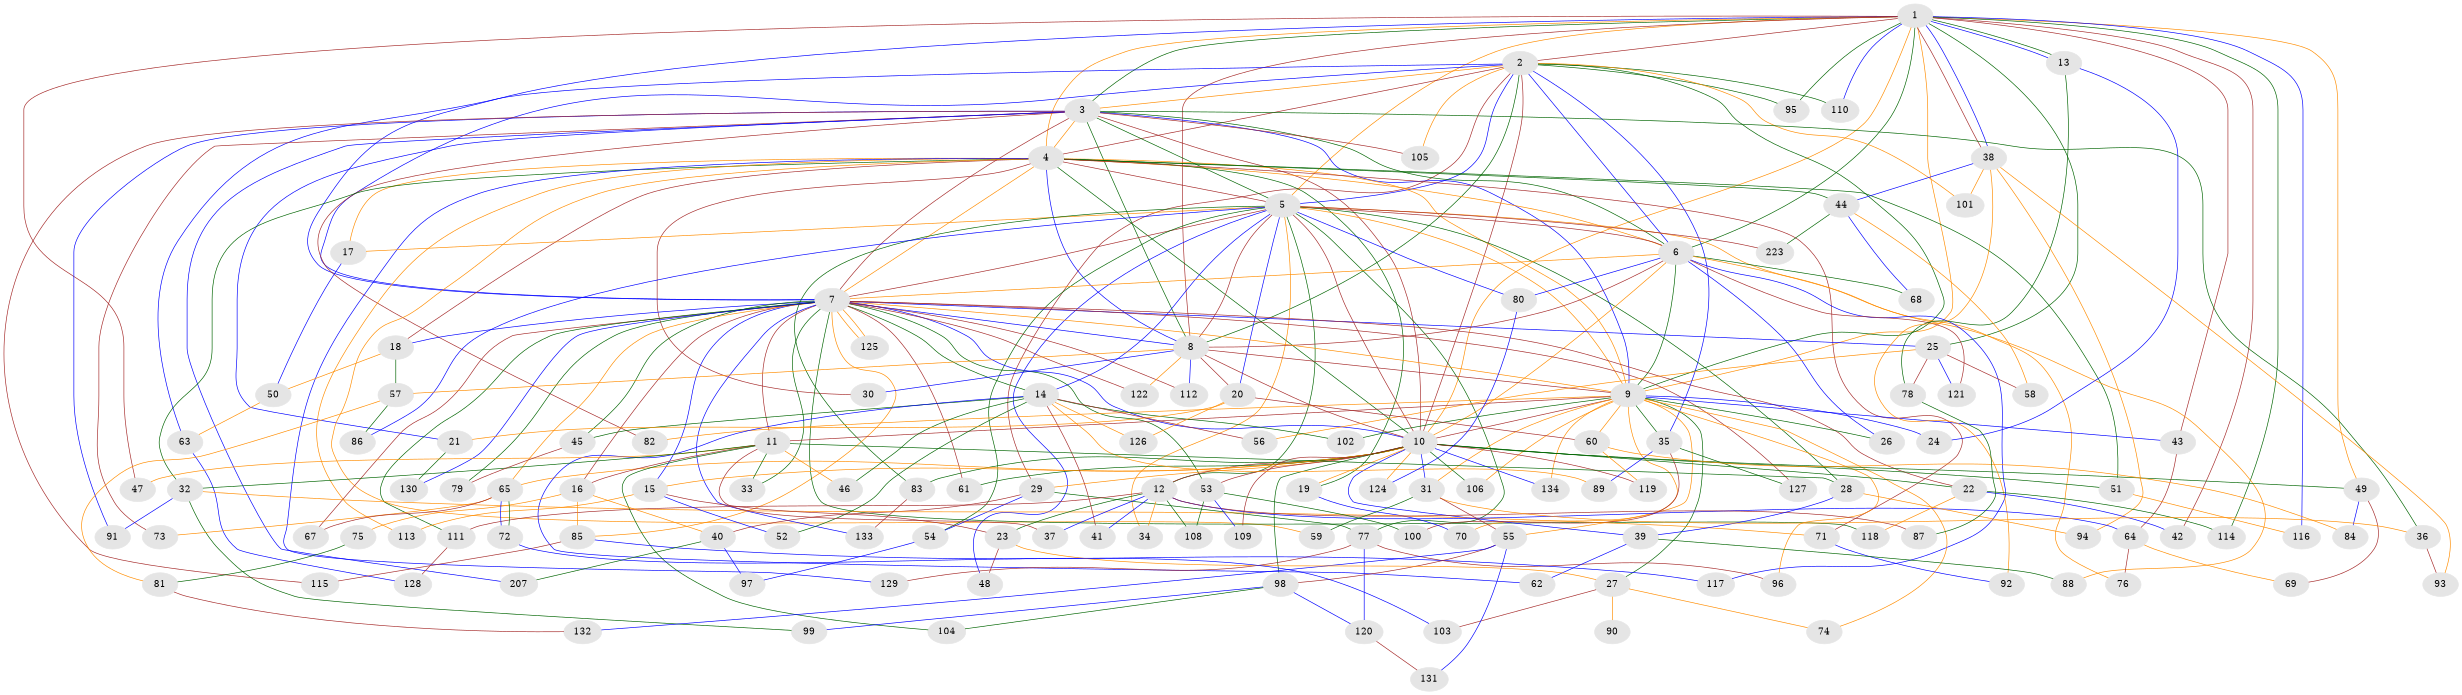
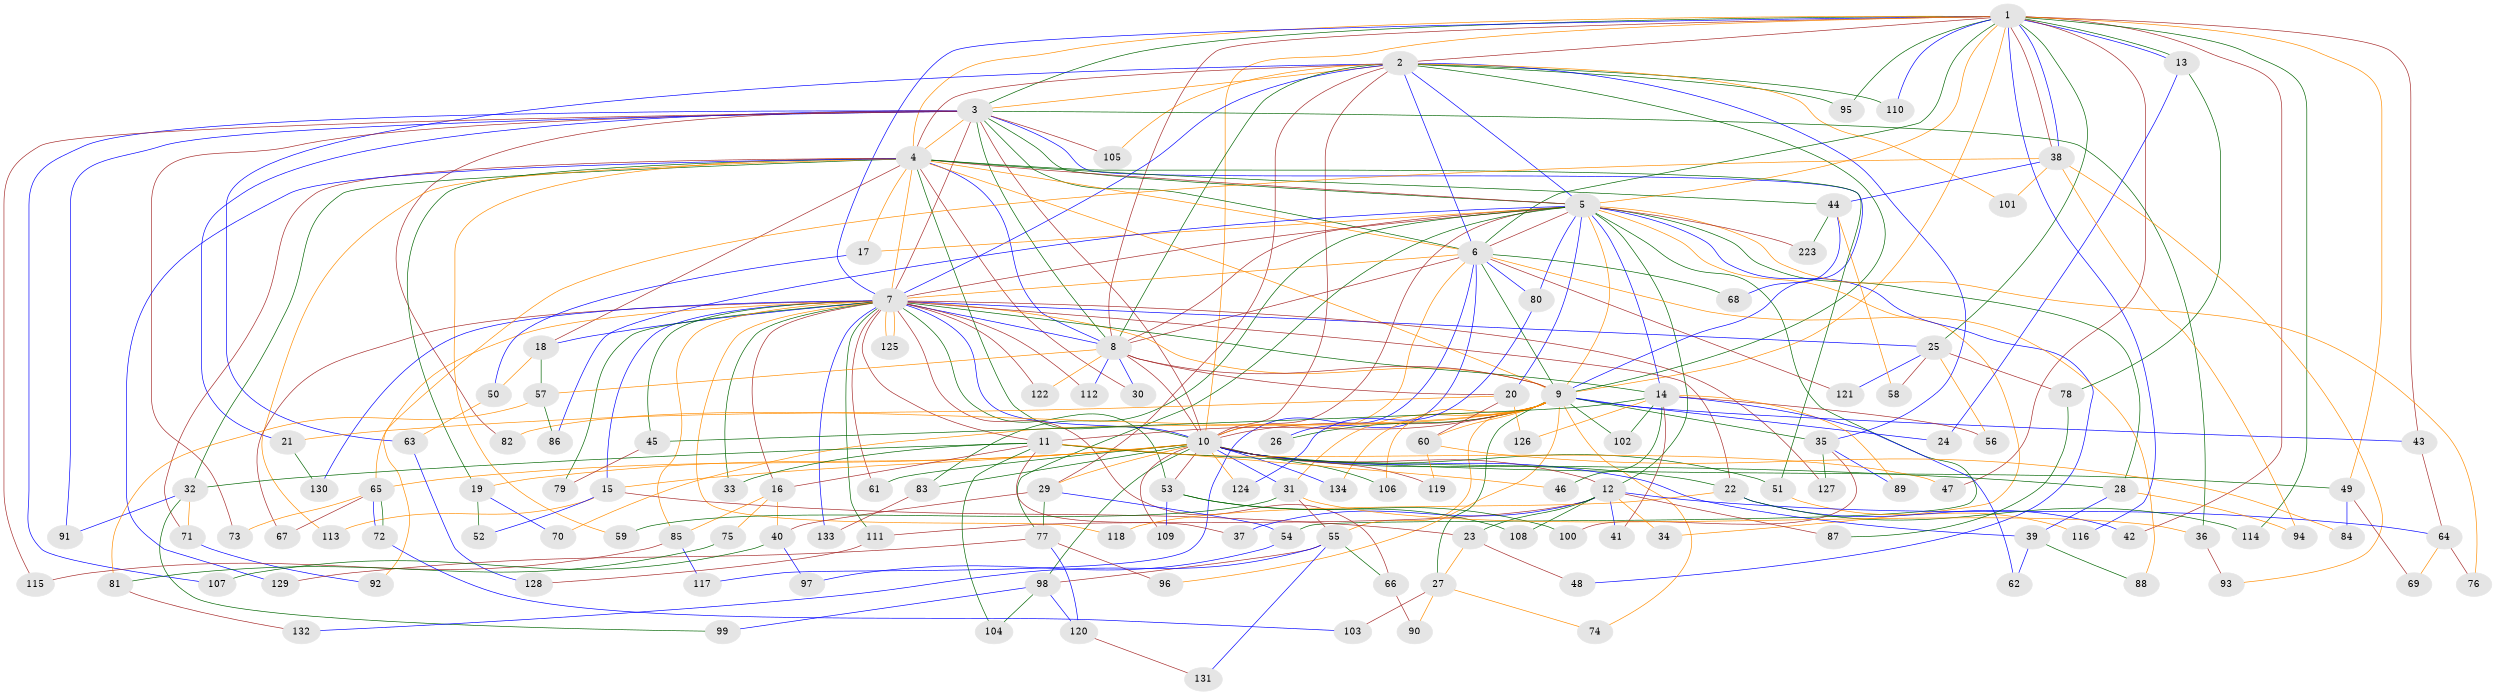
edge "14" -- "52": now "19" -- "52"
edge "7" -- "118": color darkgreen -> darkorange
node "207": label "207" -> "107"
node "66": added
